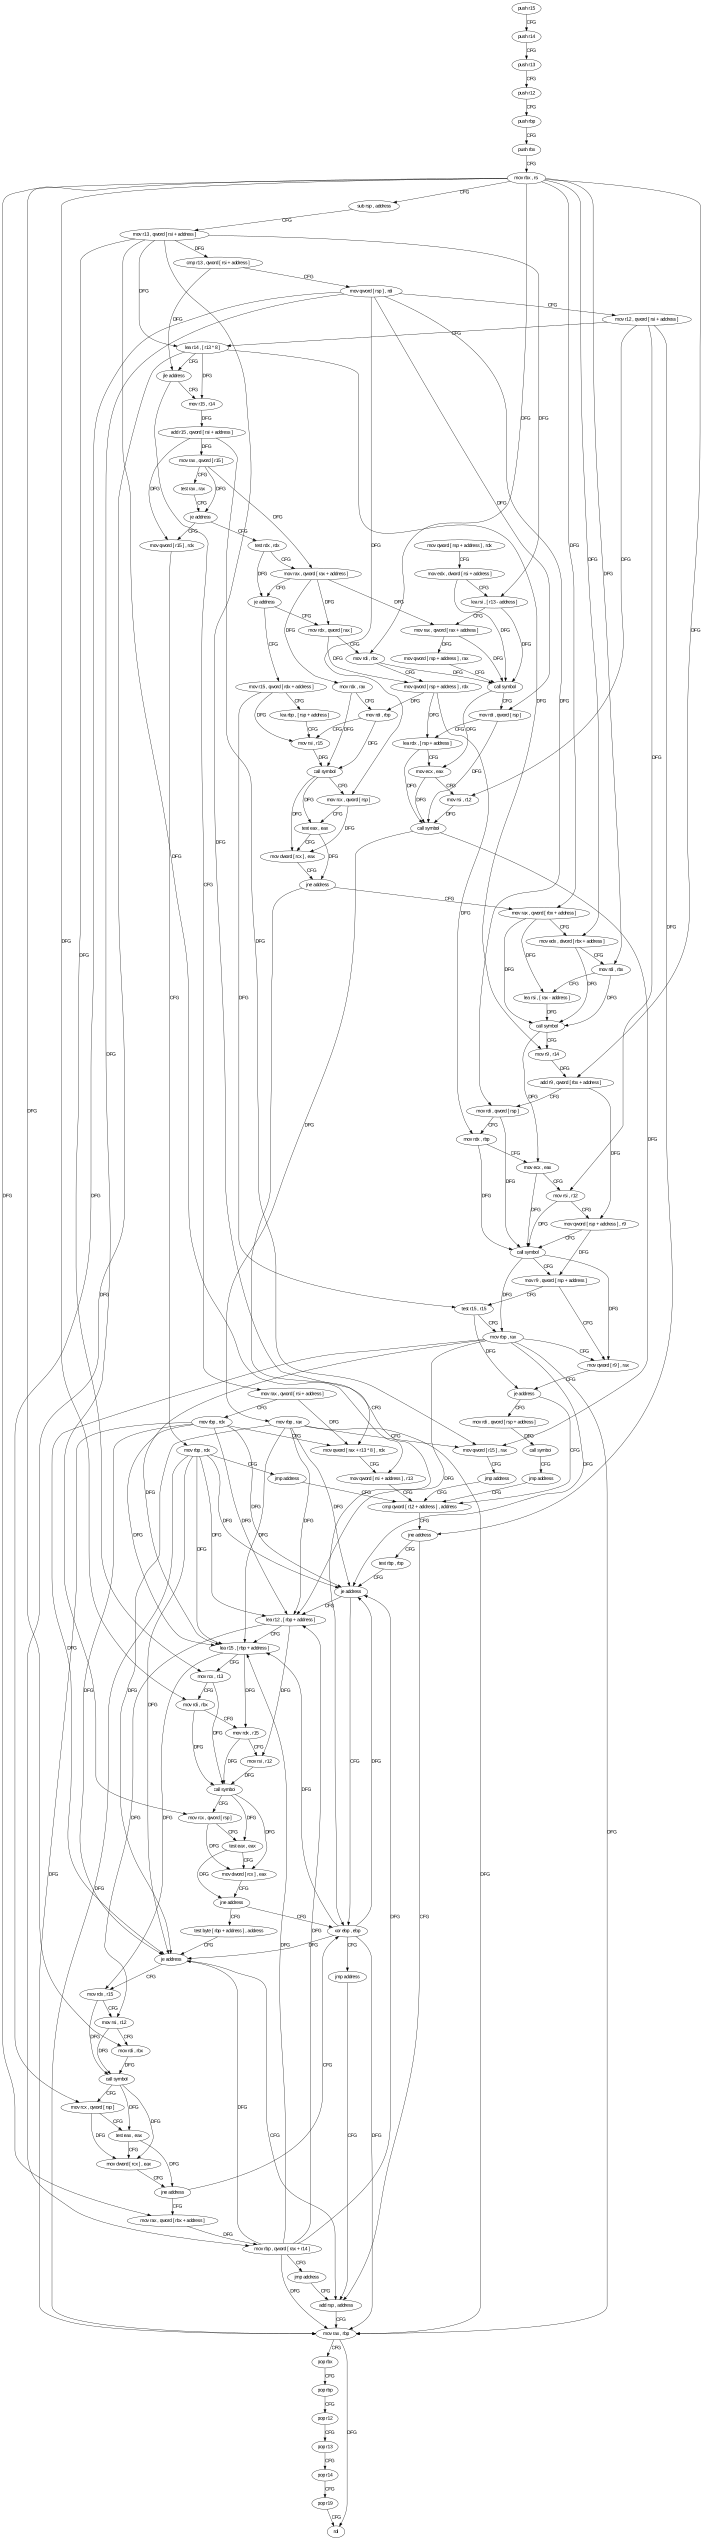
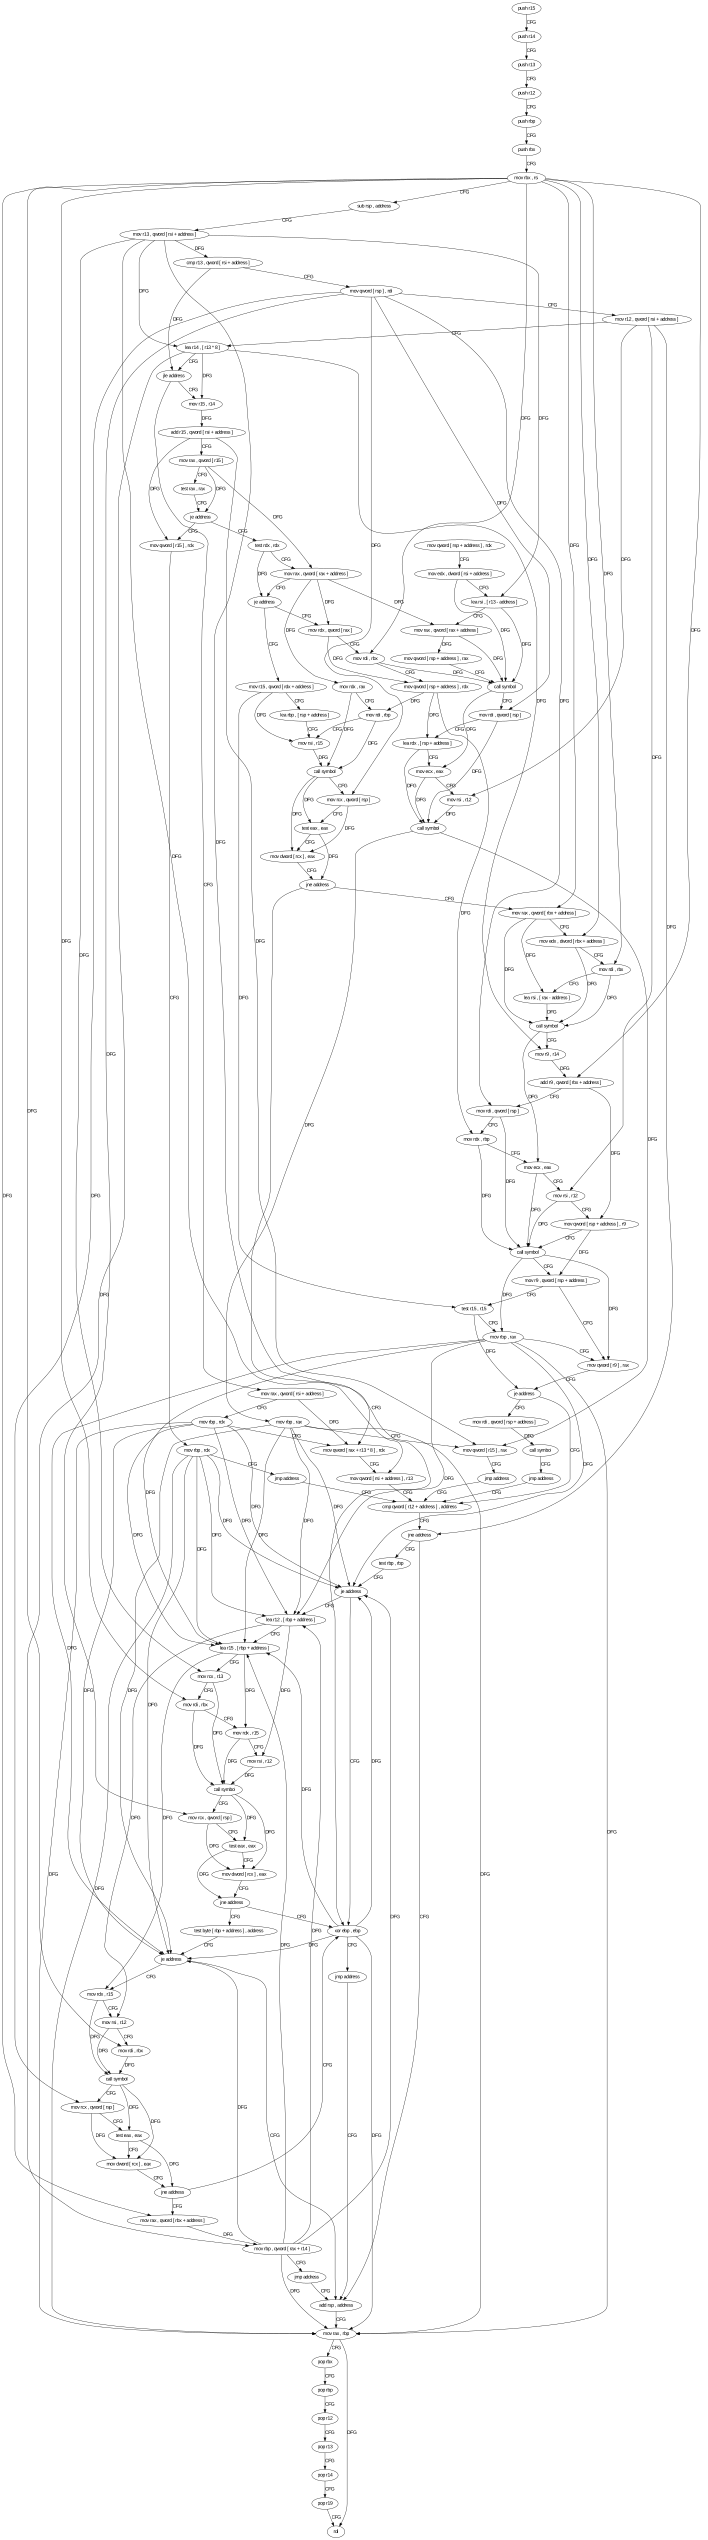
edge "add r15 , qword [ rsi + address ]" -> "mov rax , qword [ r15 ]": label "DFG" -> "CFG"
